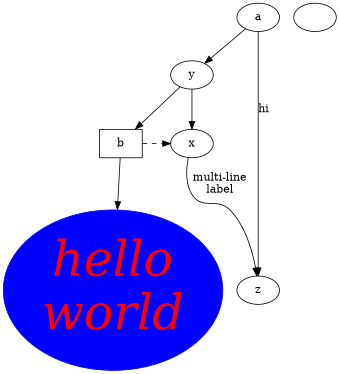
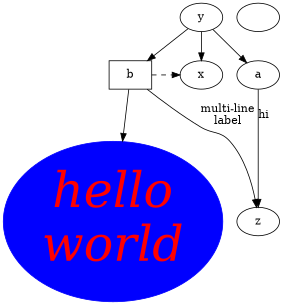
edge "a" -> "y": reversed
edge "x" -> "z": now "b" -> "z"
